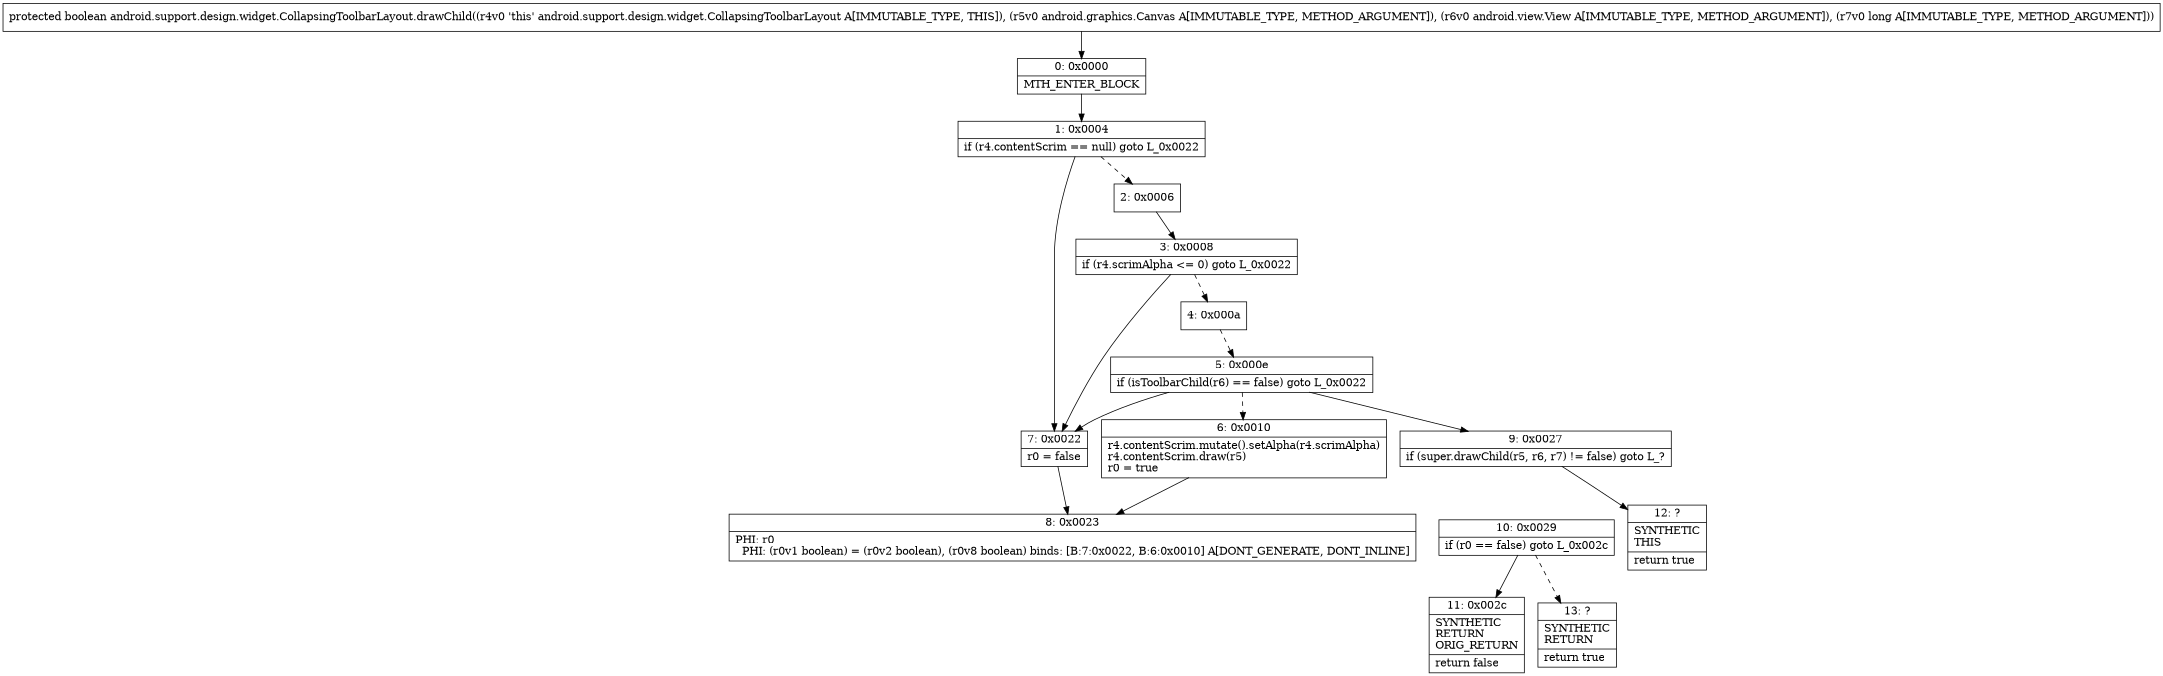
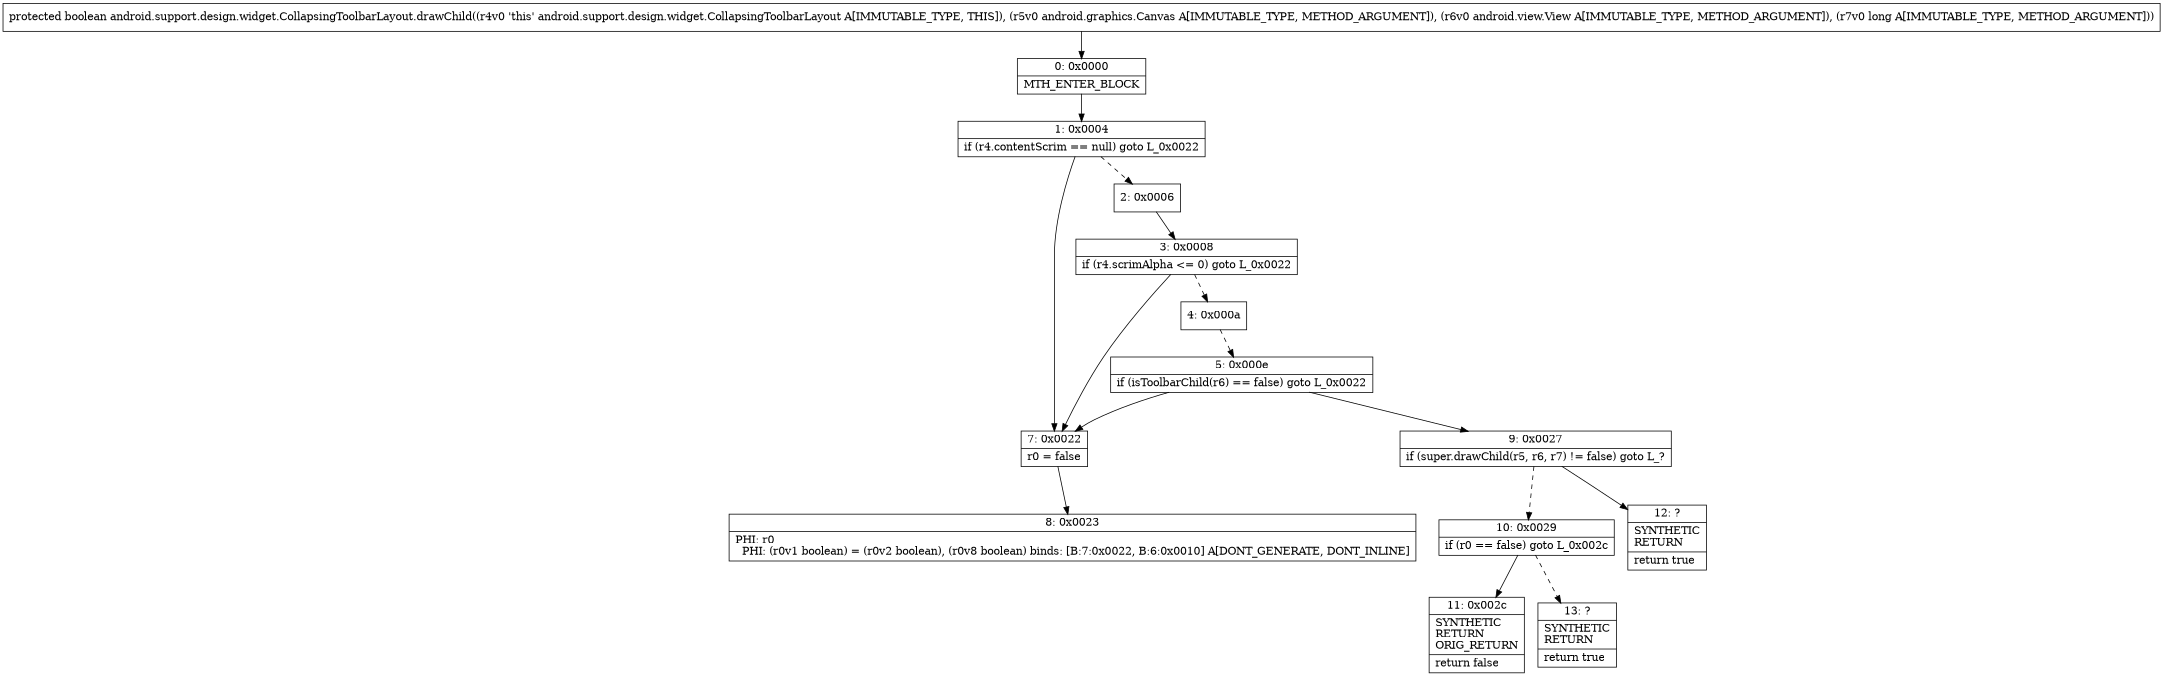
node "6: 0x0010": removed
edge "9: 0x0027" -> "10: 0x0029": added
node "12: ?": text "THIS" -> "RETURN"
